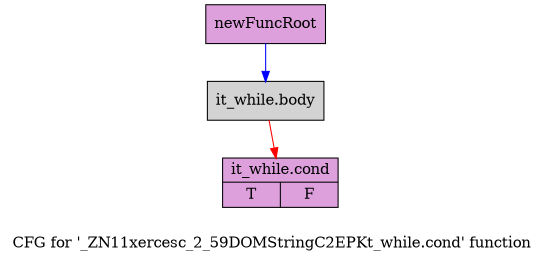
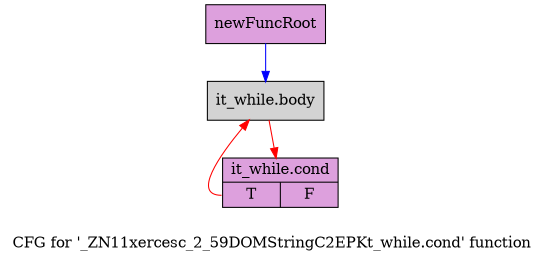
edge "it_while.cond" -> "it_while.body": added
